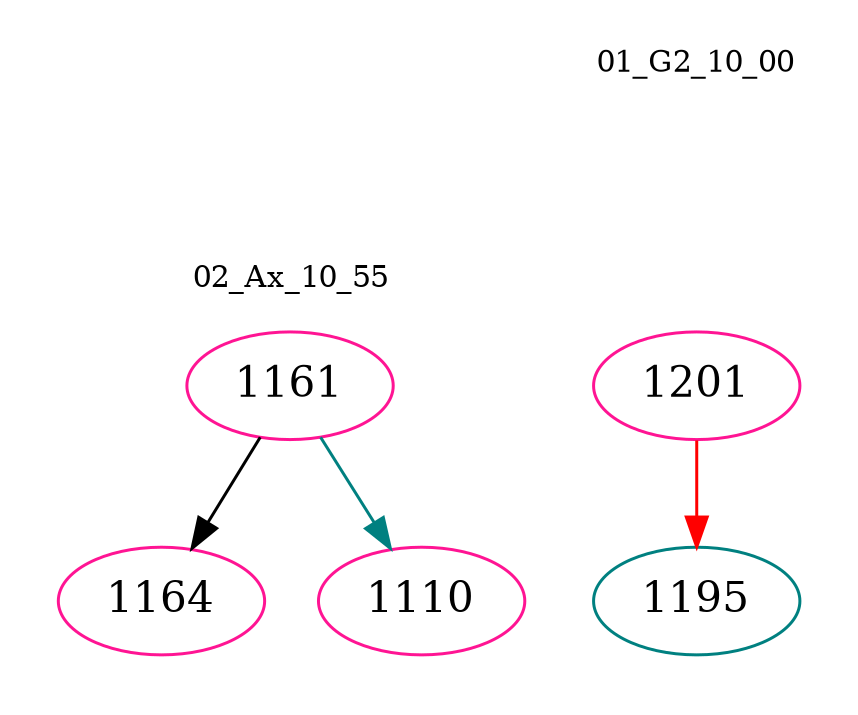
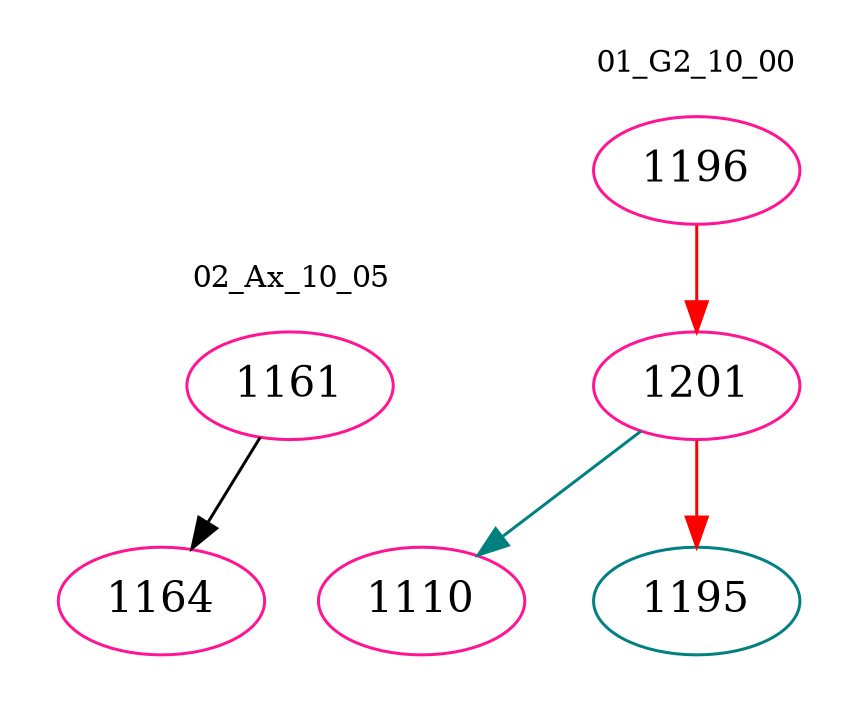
node "1196": added
cluster "02_Ax_10_55": label "02_Ax_10_55" -> "02_Ax_10_05"
edge "1161" -> "1110": now "1201" -> "1110"
